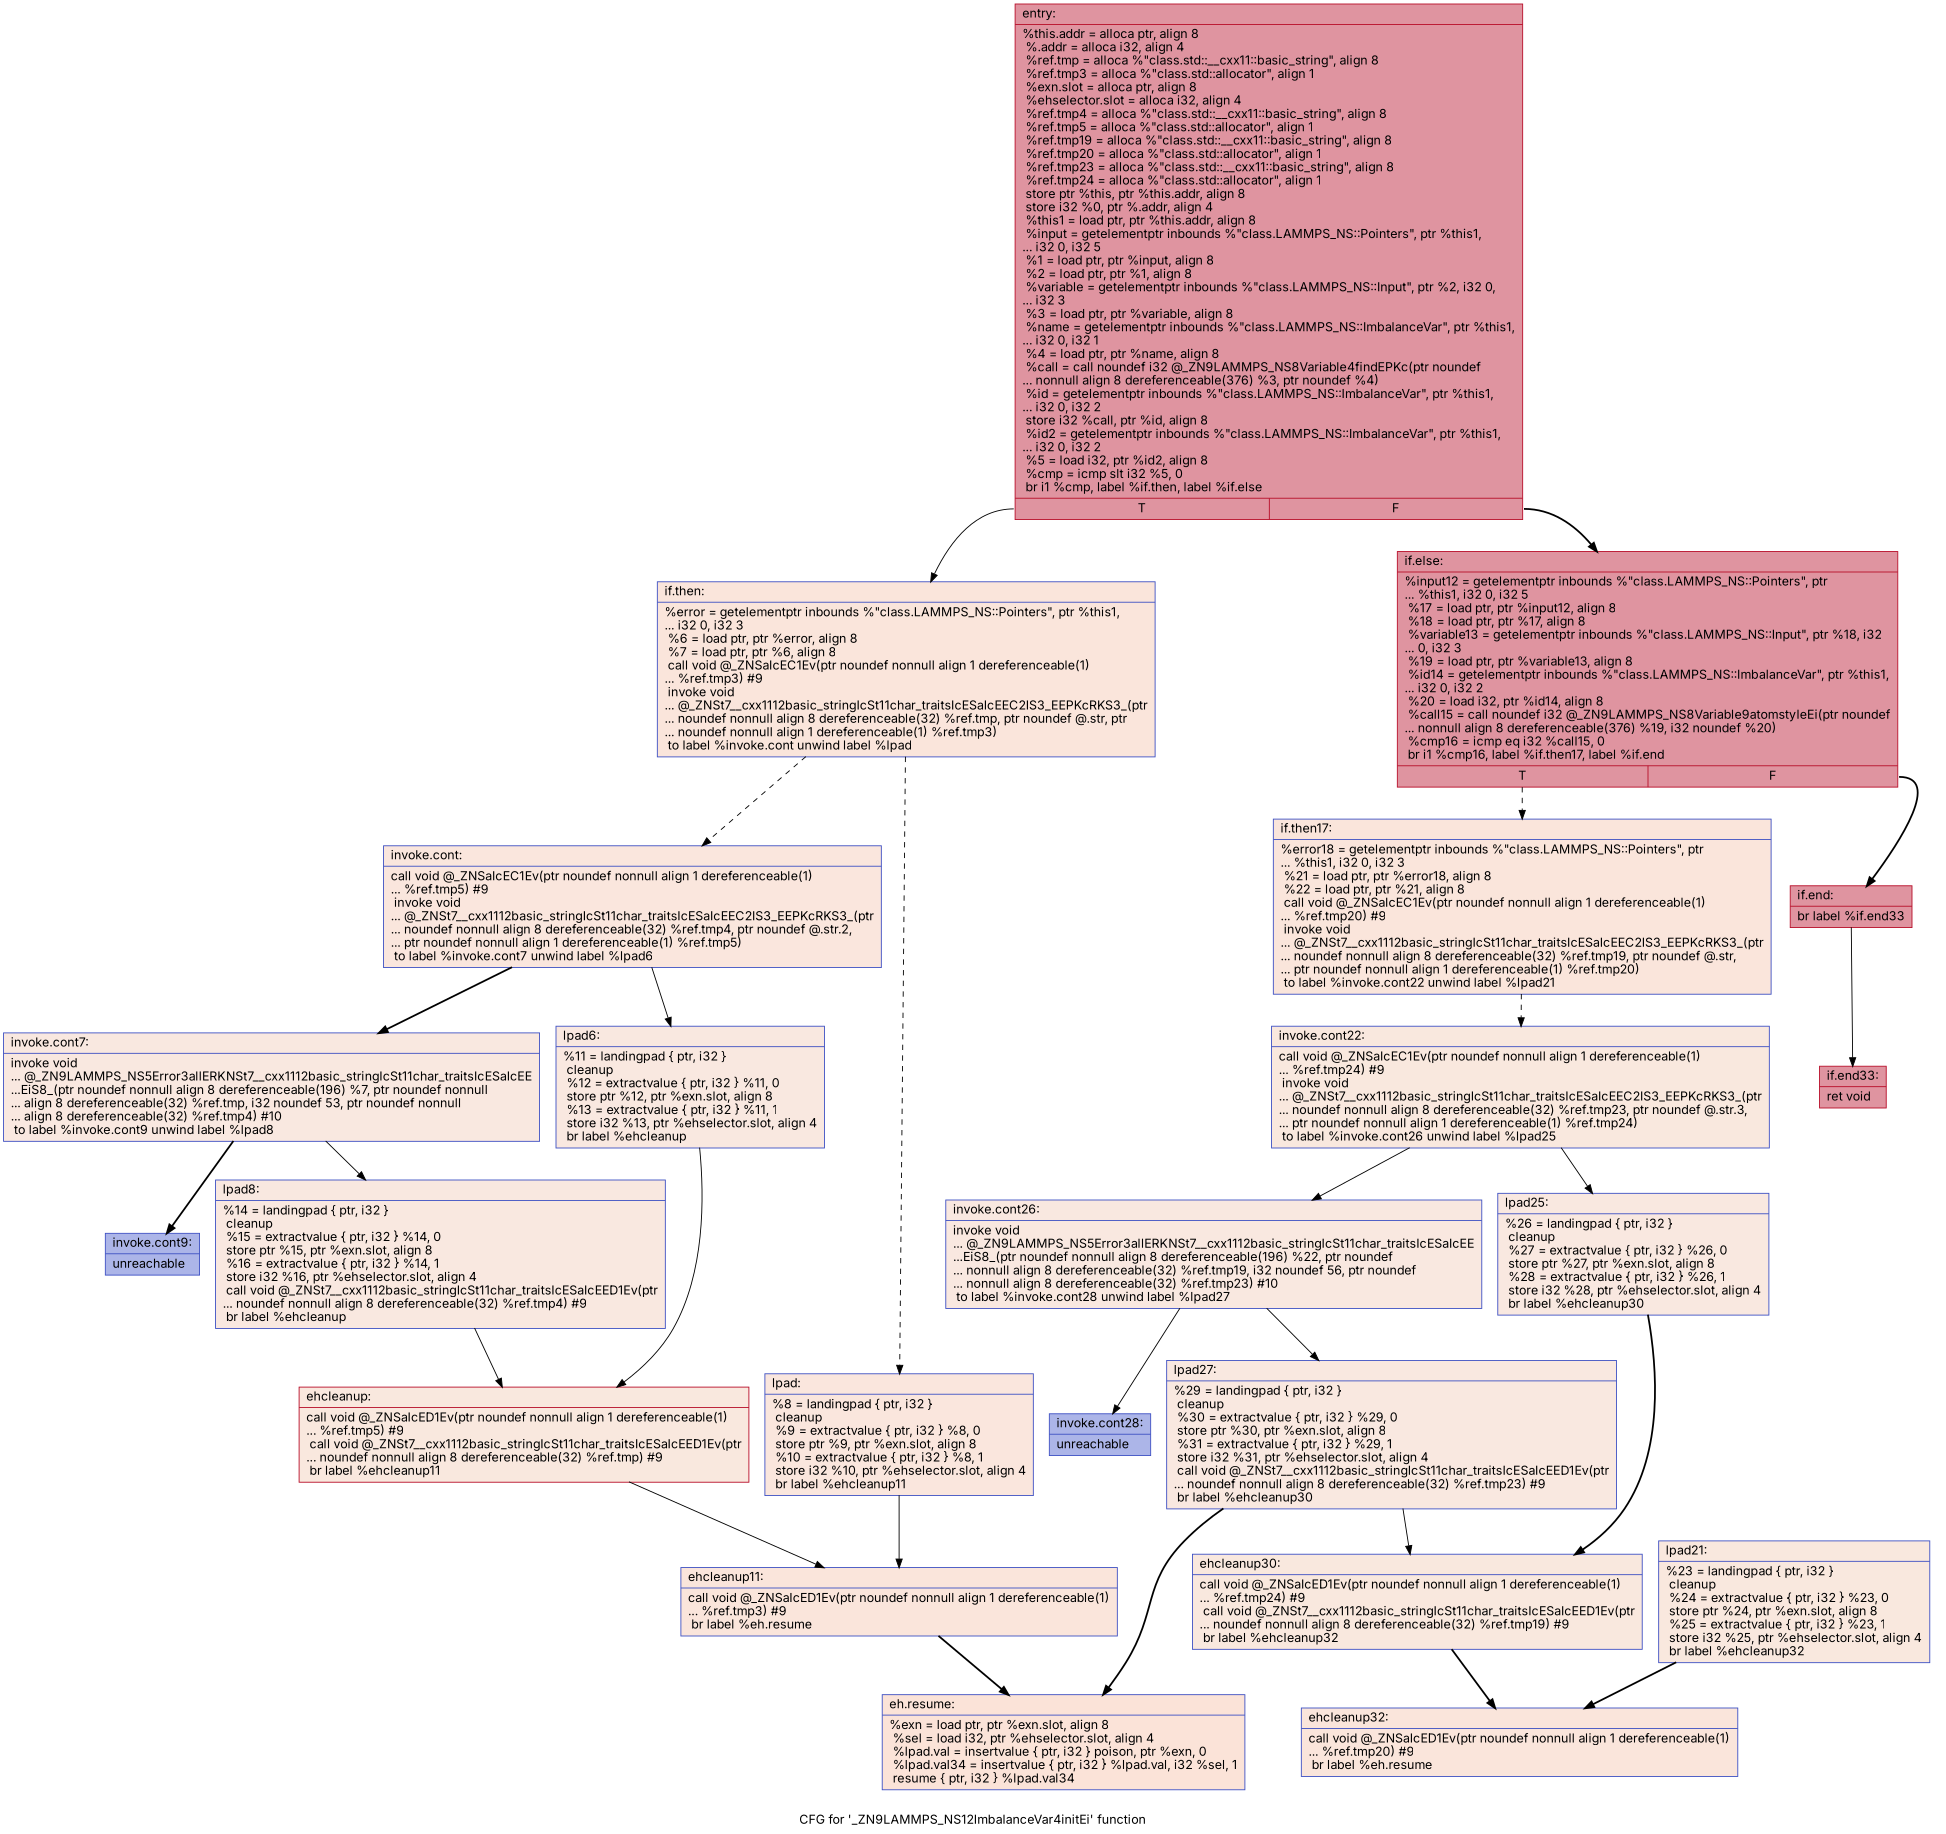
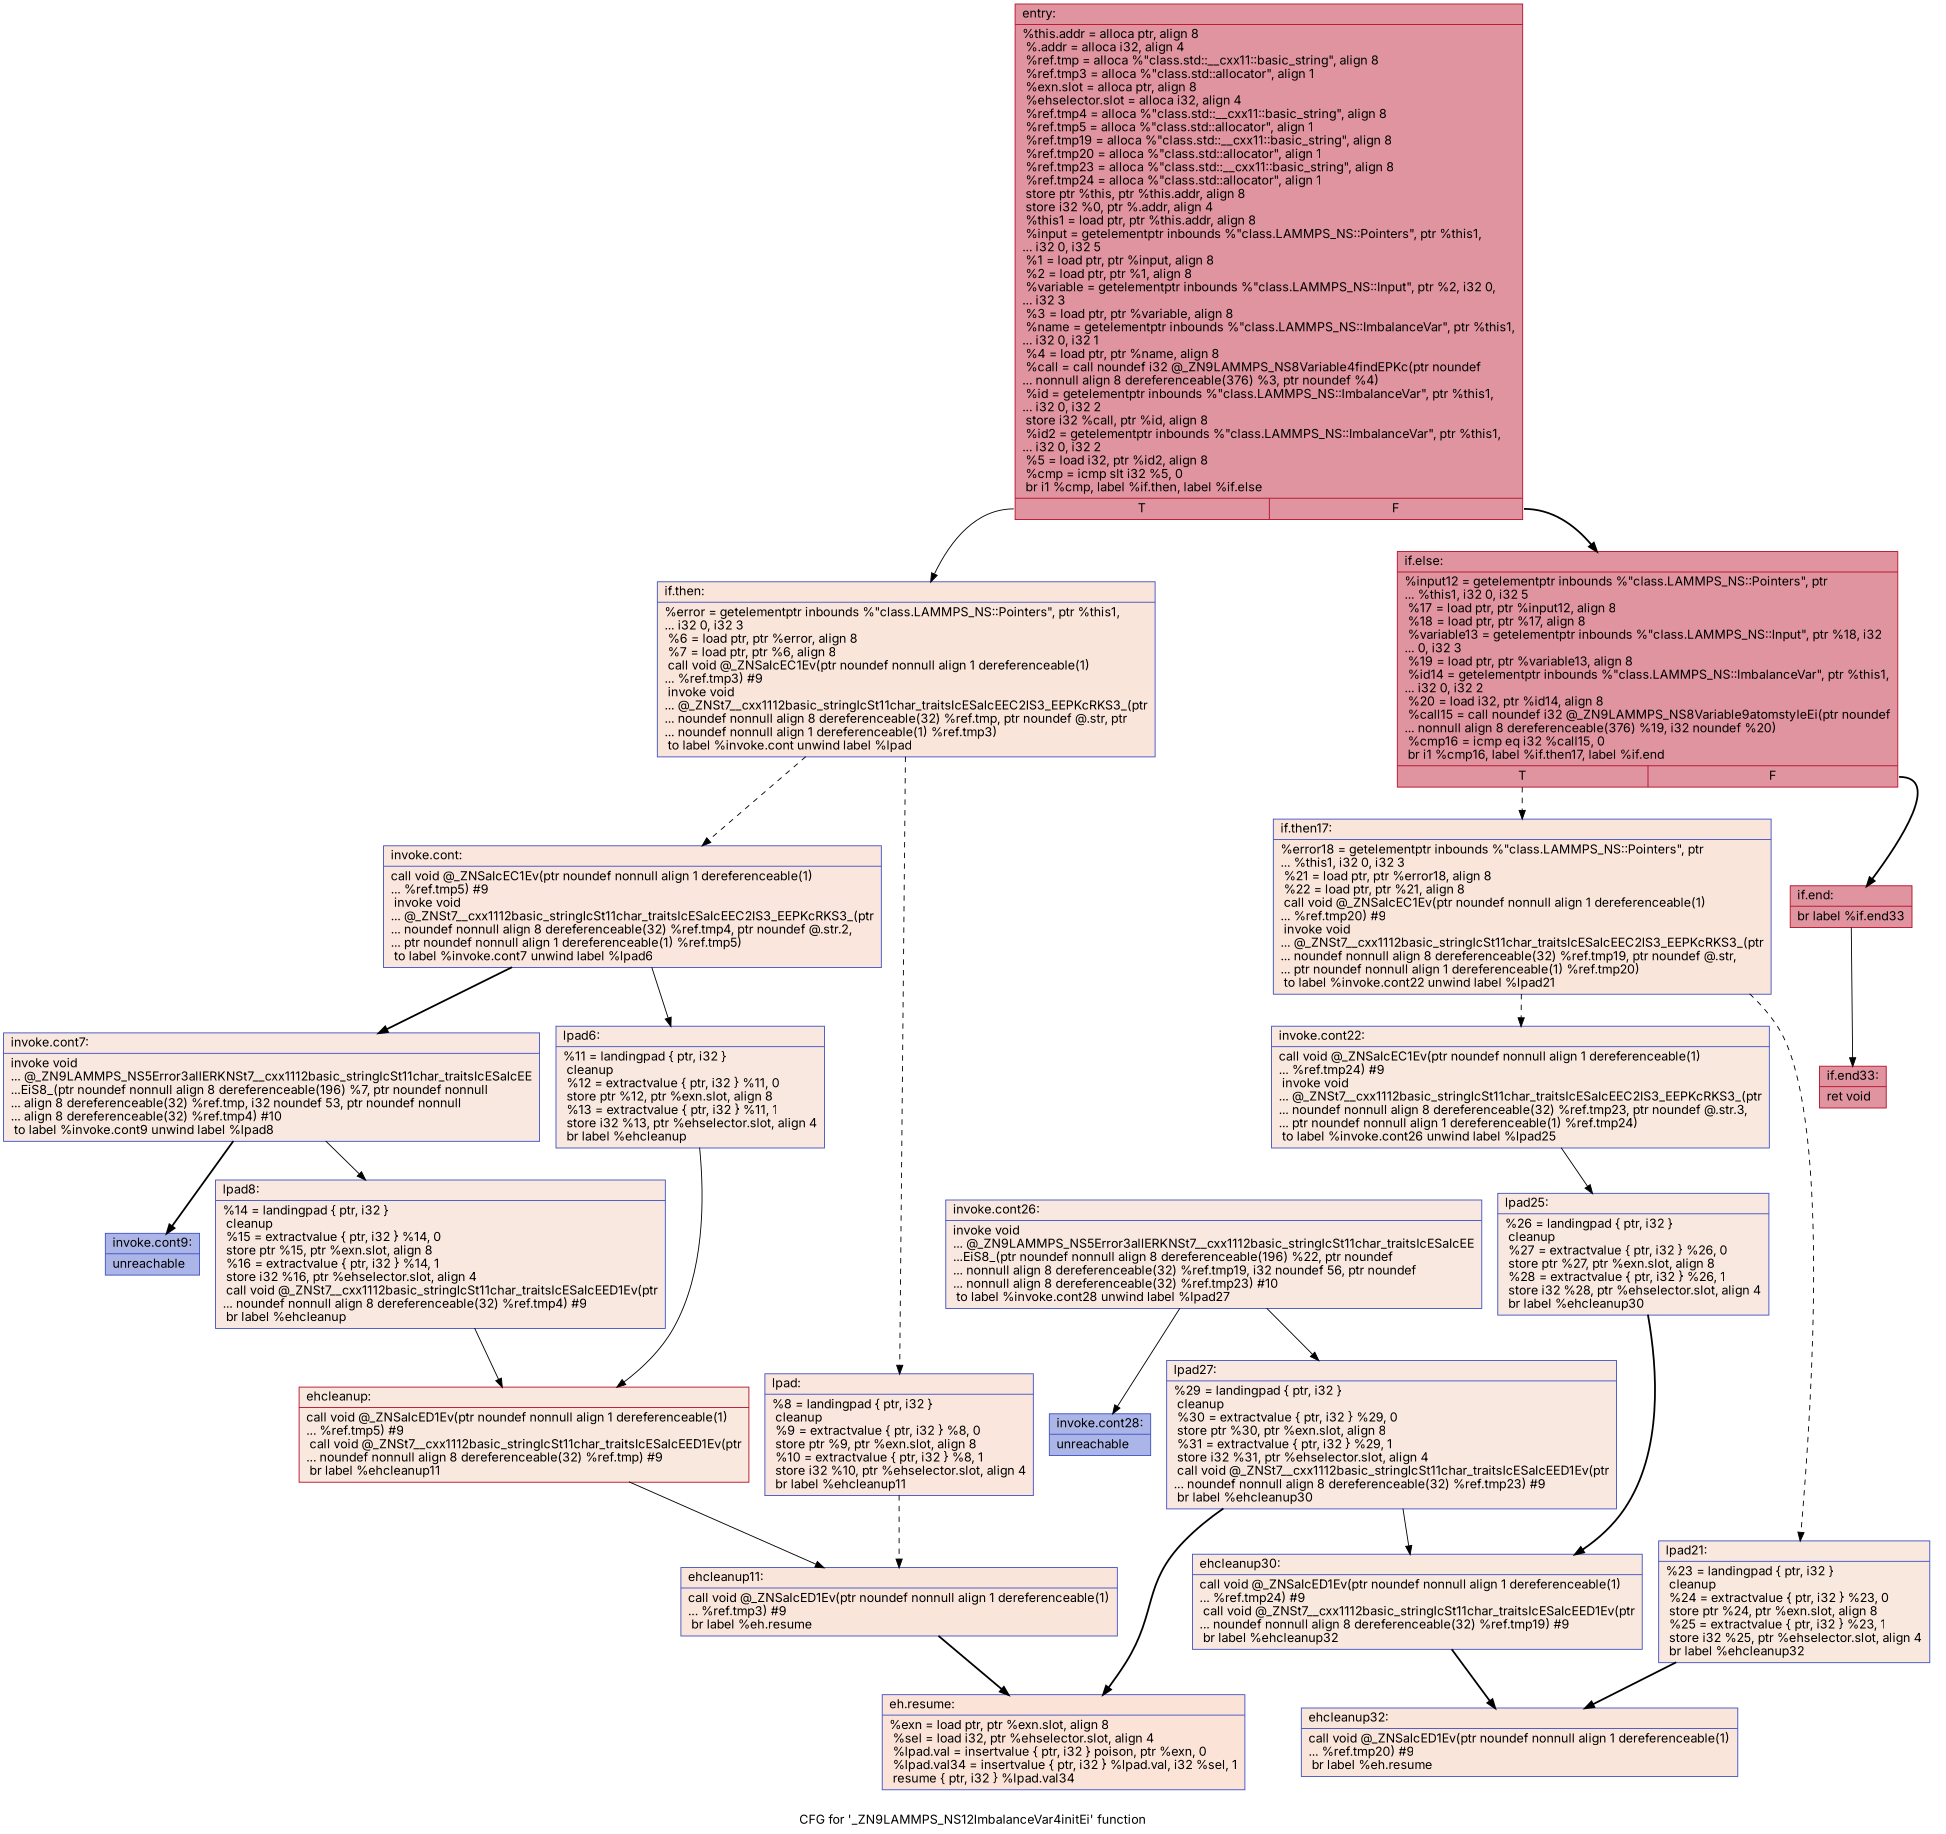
edge "invoke.cont22:" -> "invoke.cont26:": removed
edge "if.then17:" -> "lpad21:": added
edge "lpad:" -> "ehcleanup11:": style solid -> dashed
